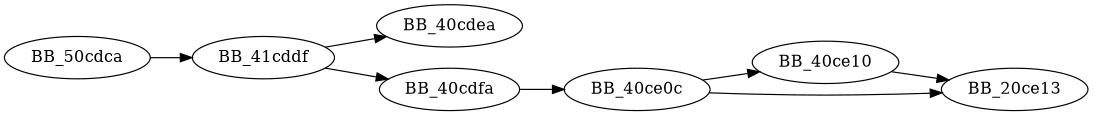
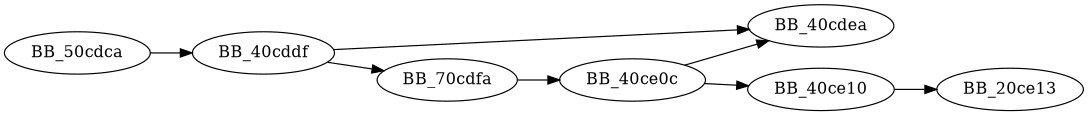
node "BB_41cddf": label "BB_41cddf" -> "BB_40cddf"
node "BB_40cdfa": label "BB_40cdfa" -> "BB_70cdfa"
edge "BB_40ce0c" -> "BB_20ce13": now "BB_40ce0c" -> "BB_40cdea"
